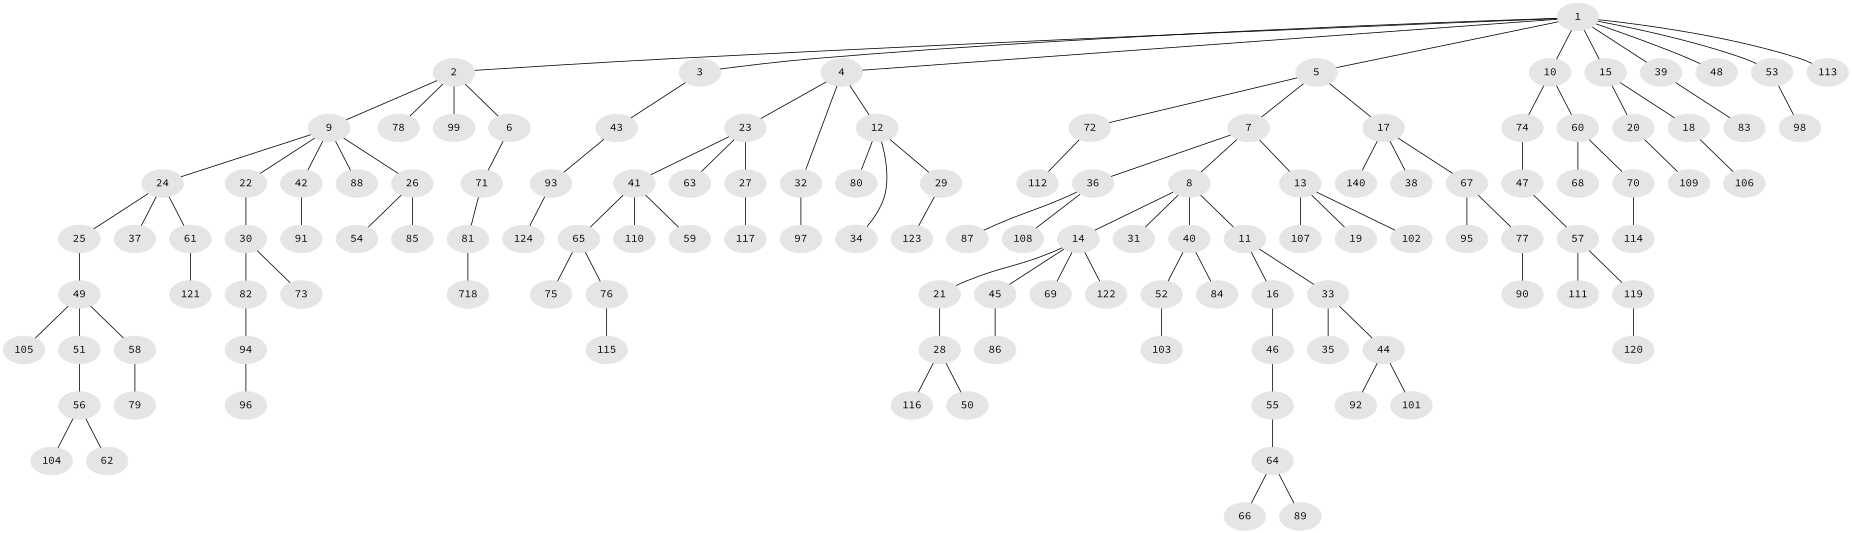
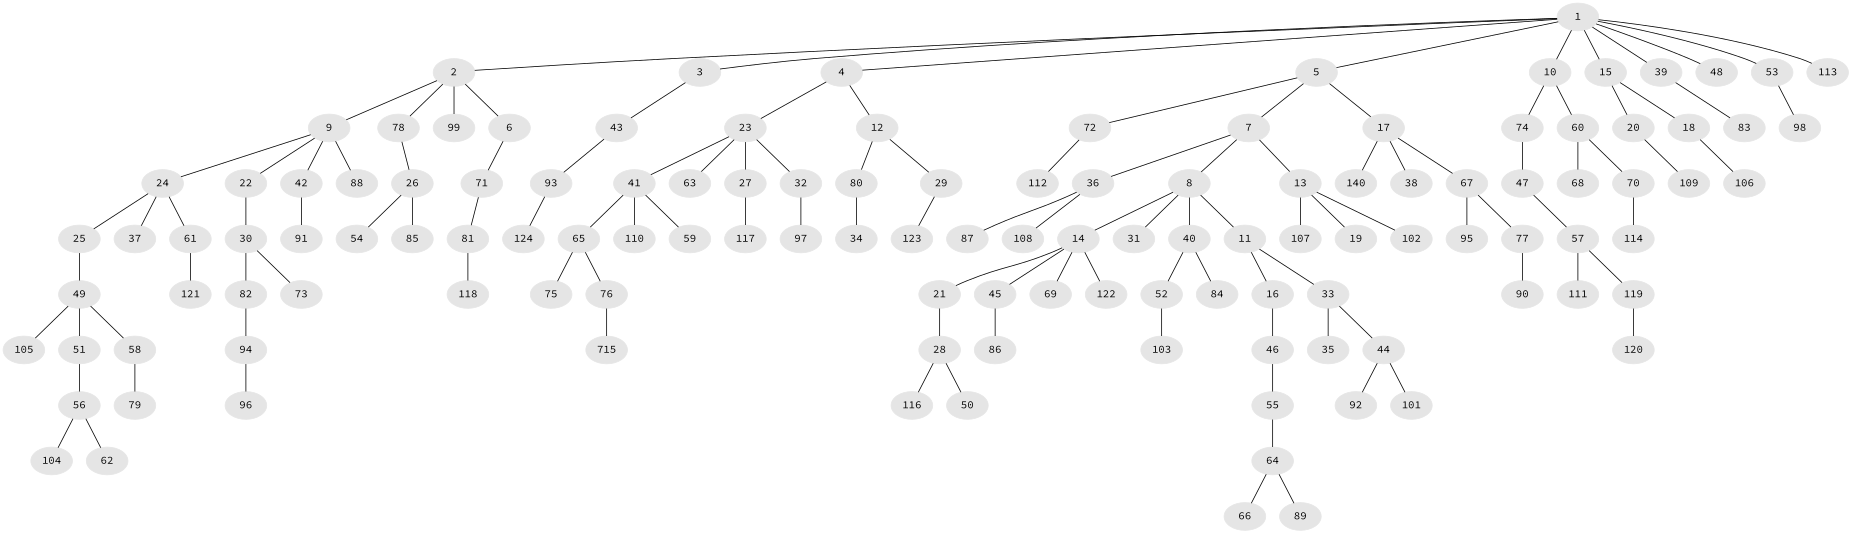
edge "4" -- "32": now "23" -- "32"
edge "9" -- "26": now "78" -- "26"
edge "12" -- "34": now "80" -- "34"
node "718": label "718" -> "118"
node "115": label "115" -> "715"
